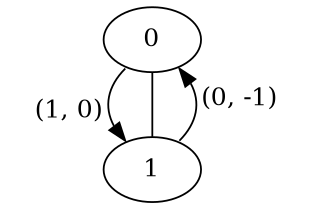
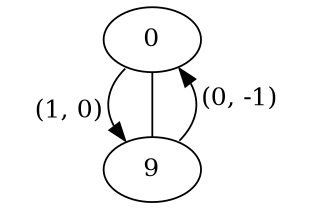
node "1": label "1" -> "9"
